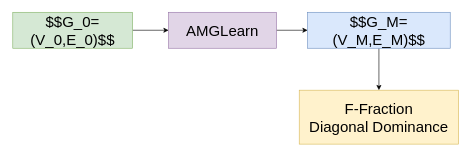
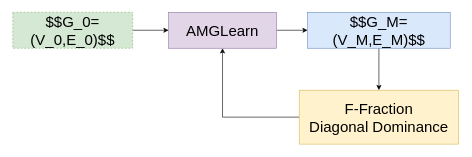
node "$$G_0=(V_0,E_0)$$": style solid -> dashed
edge "F-Fraction Diagonal Dominance" -> "AMGLearn": added
